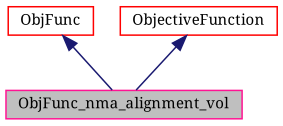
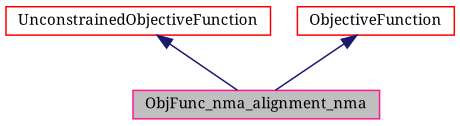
node "ObjFunc": label "ObjFunc" -> "UnconstrainedObjectiveFunction"
node "ObjFunc_nma_alignment_vol": label "ObjFunc_nma_alignment_vol" -> "ObjFunc_nma_alignment_nma"
